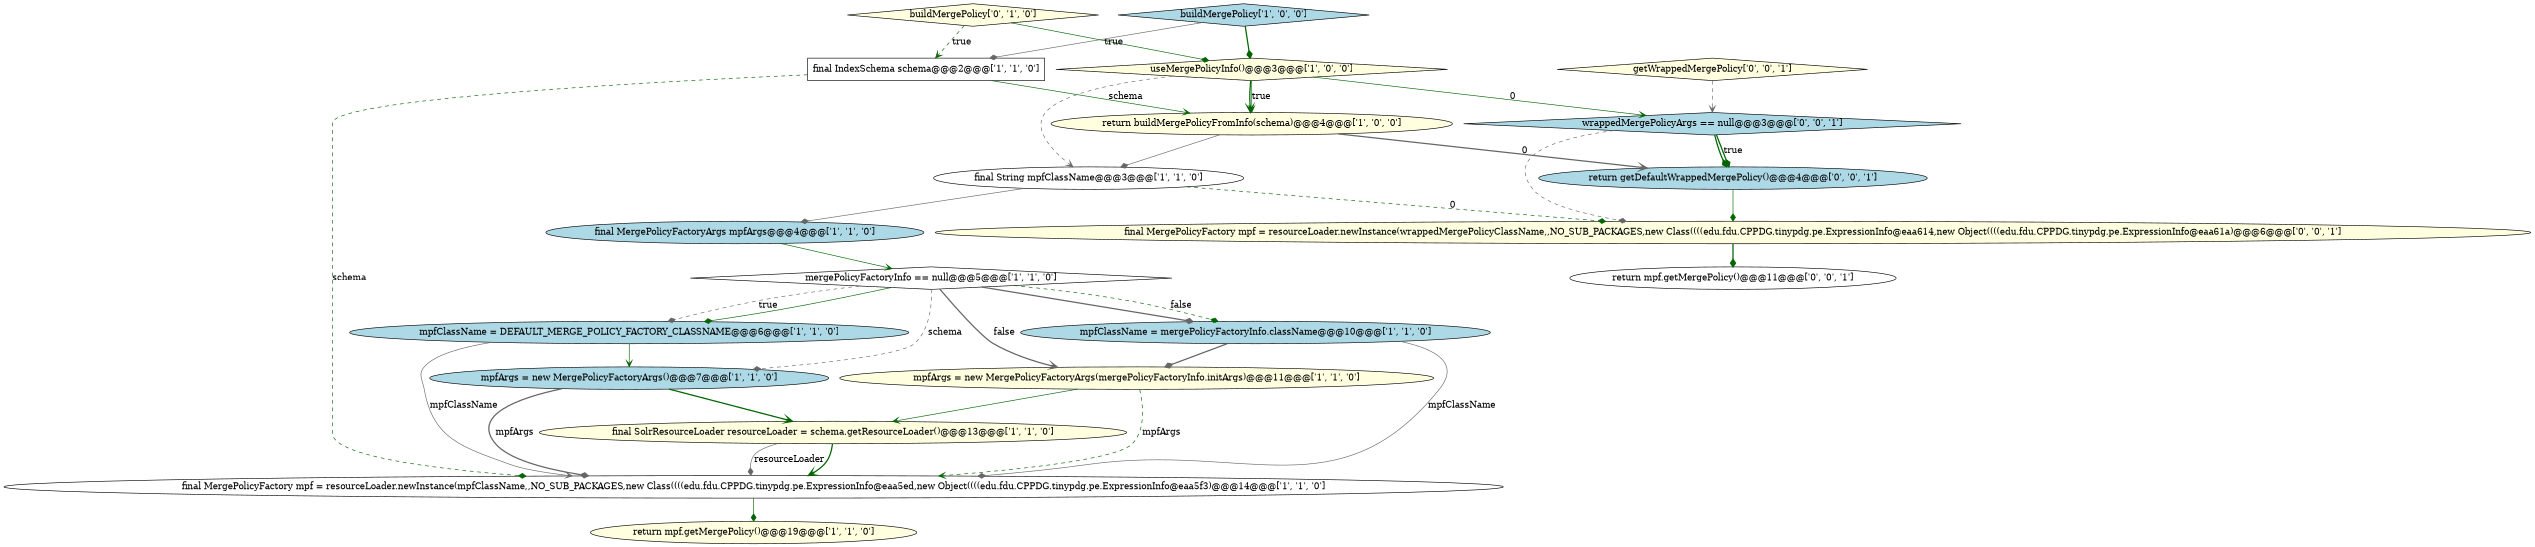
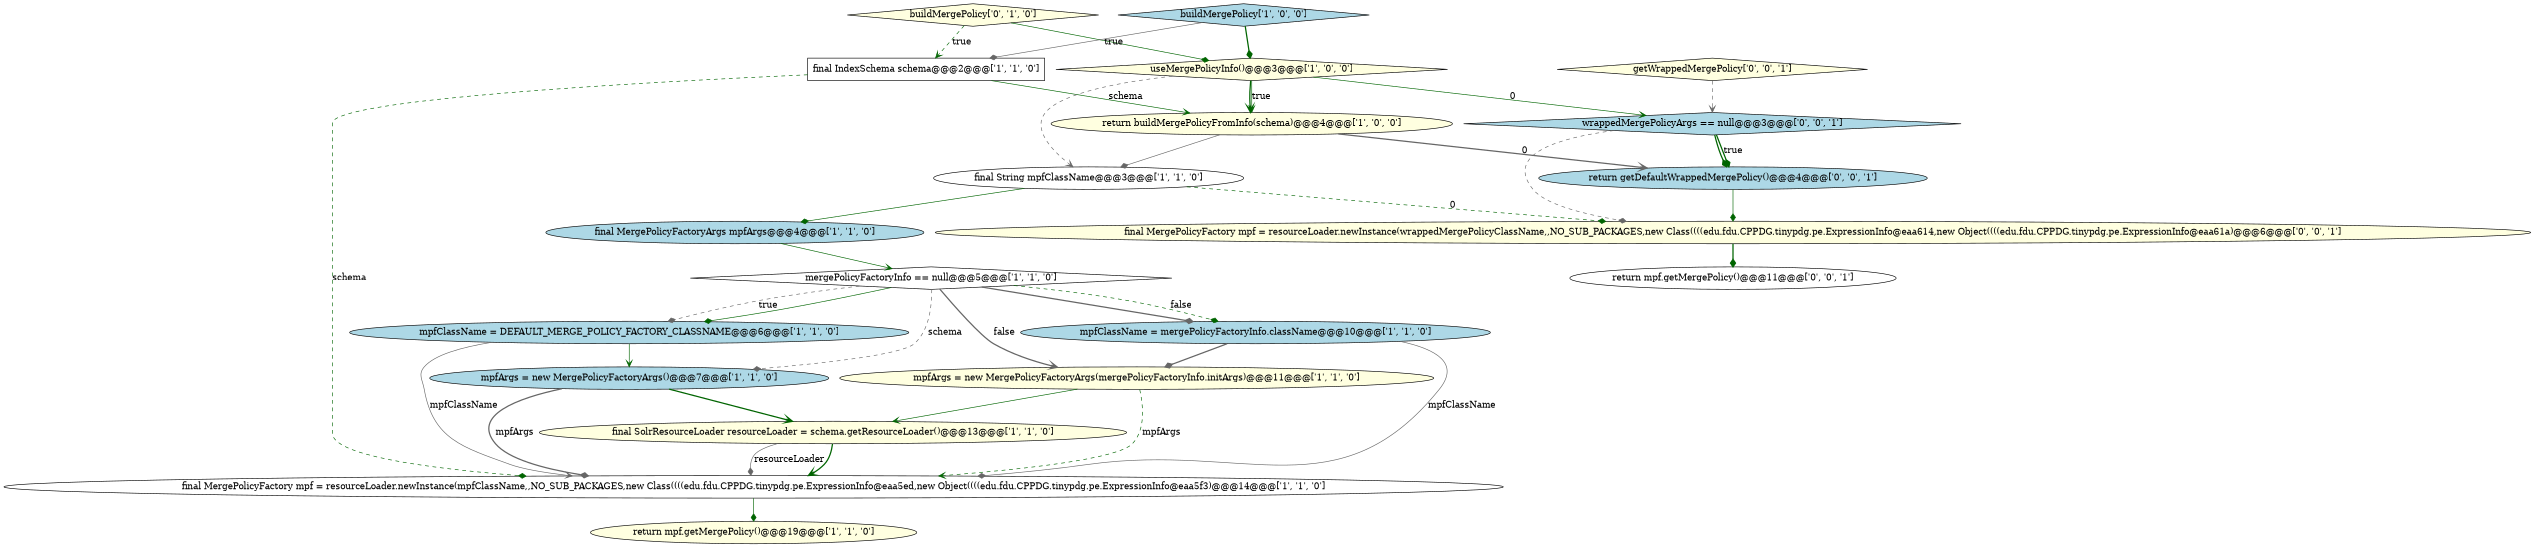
edge "final String mpfClassName@@@3@@@['1', '1', '0']" -> "final MergePolicyFactoryArgs mpfArgs@@@4@@@['1', '1', '0']": color gray40 -> darkgreen
